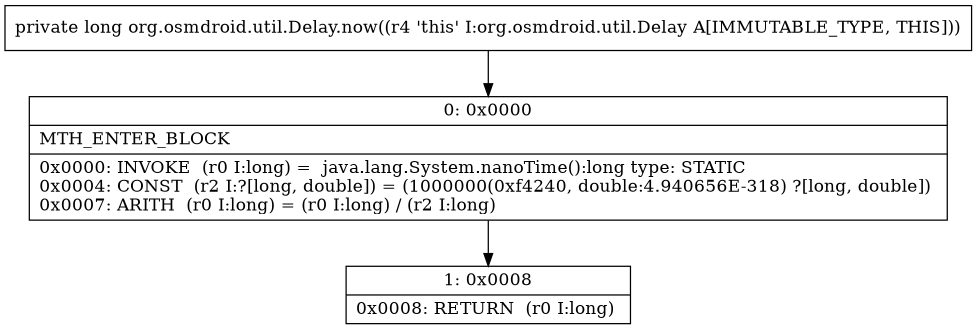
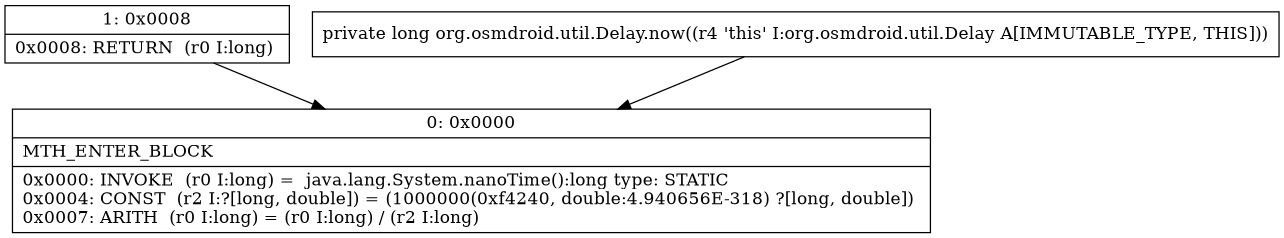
edge "0: 0x0000" -> "1: 0x0008": reversed
